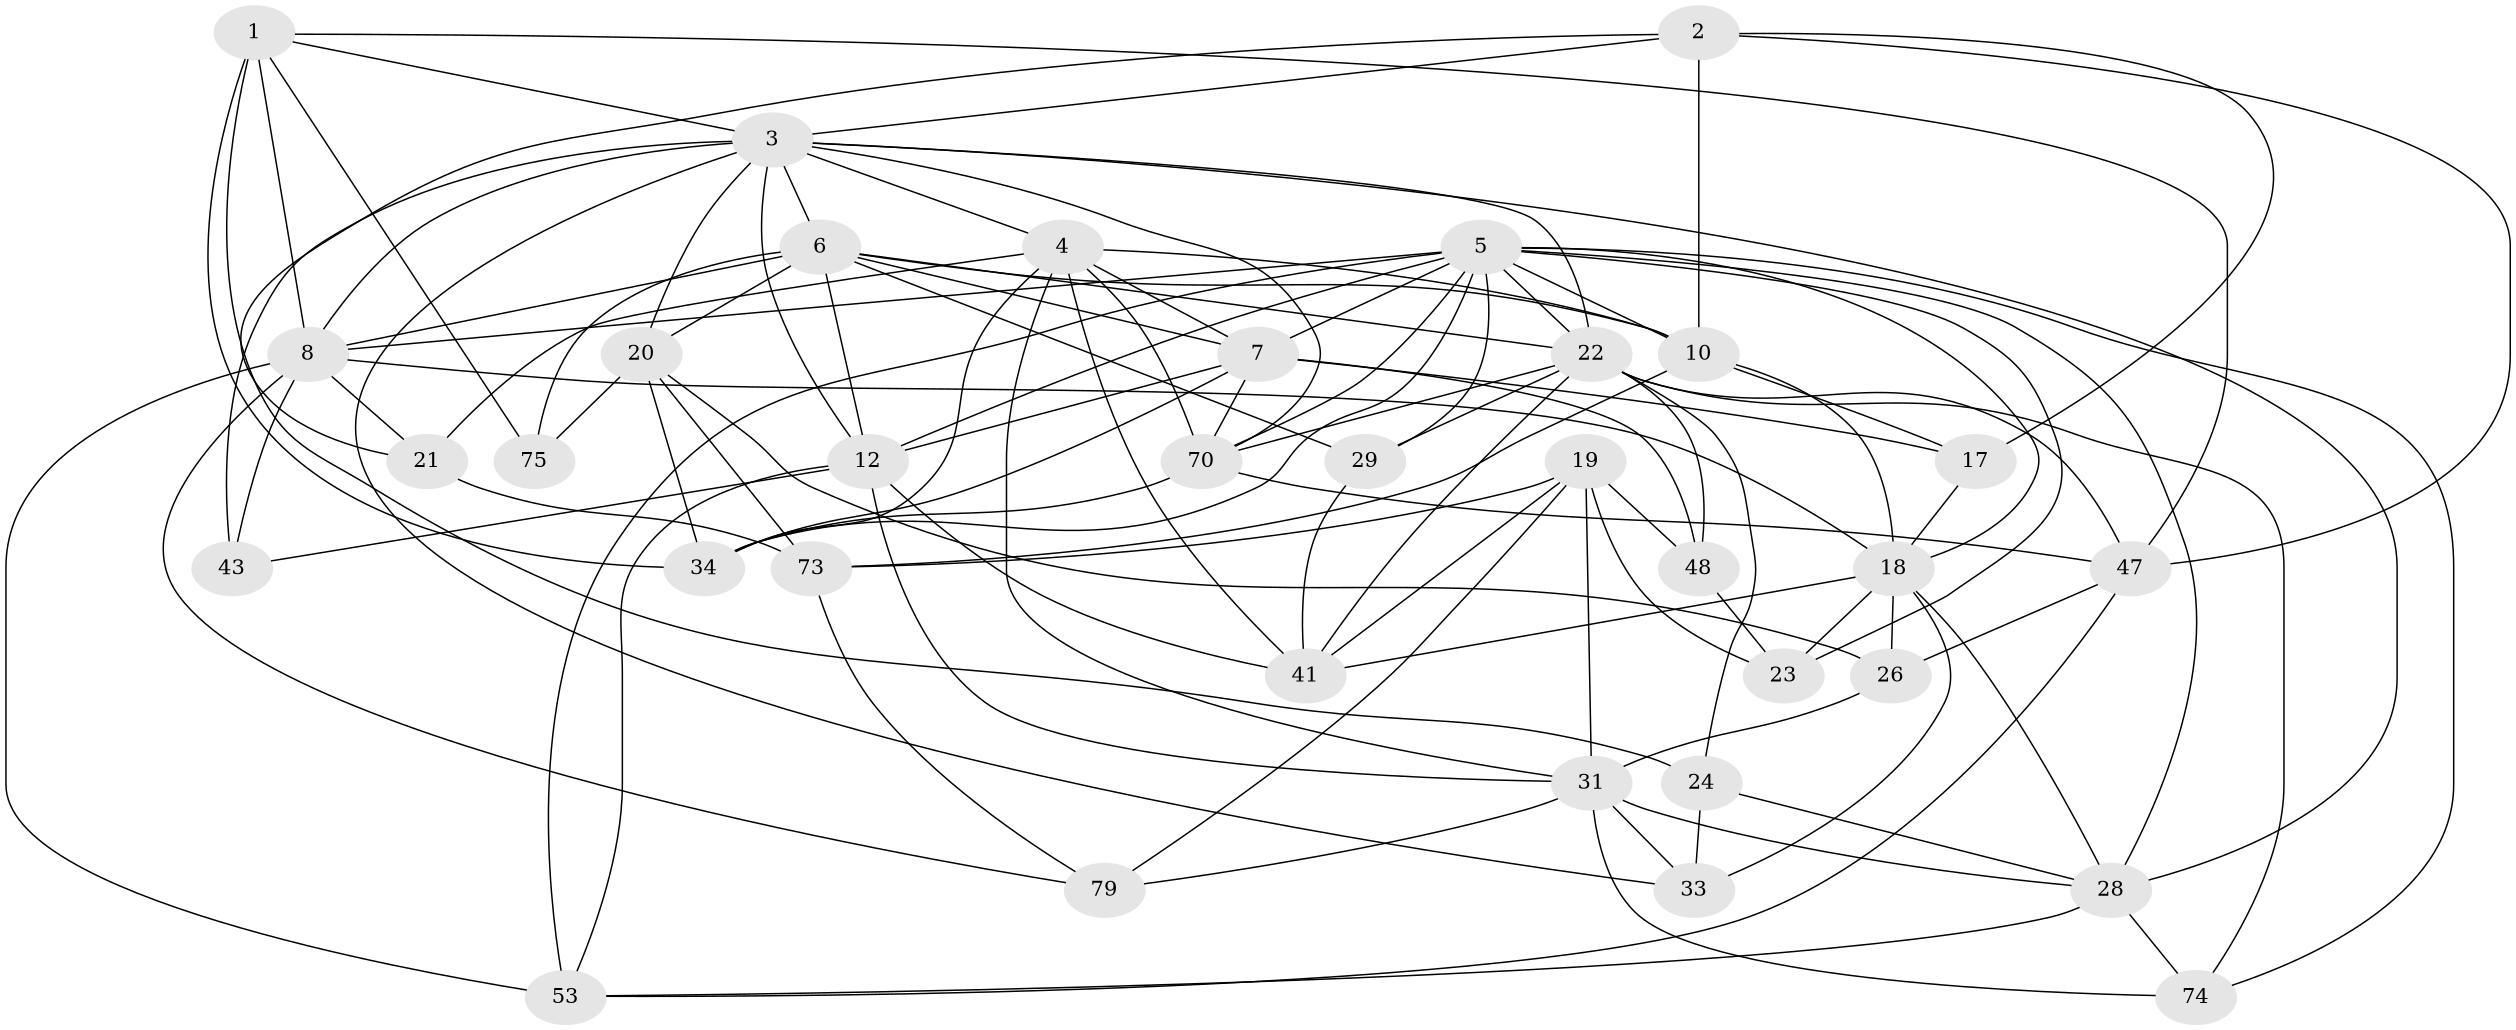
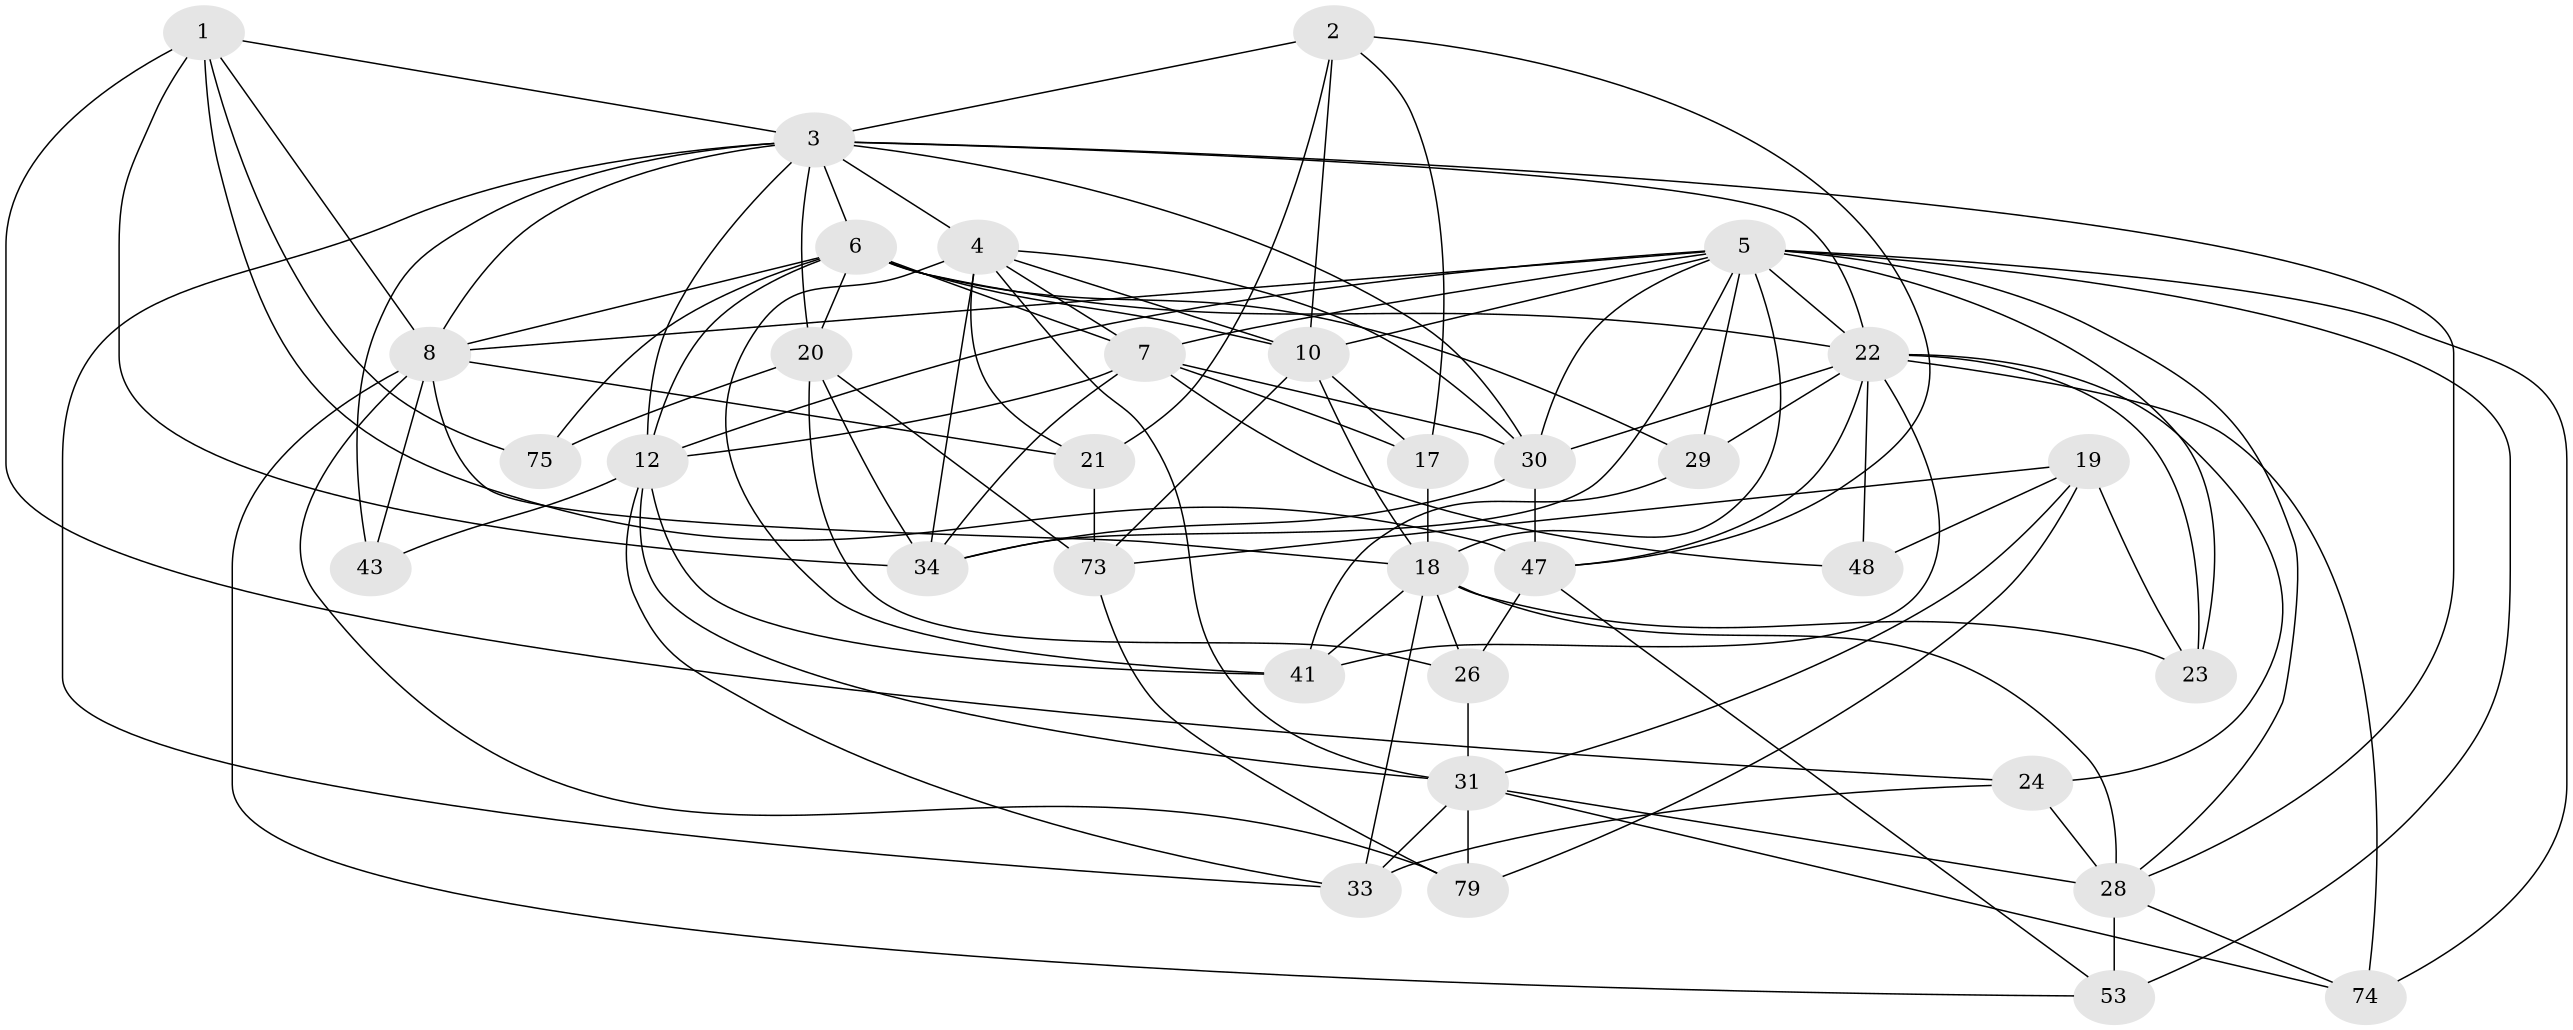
node "70": label "70" -> "30"
edge "19" -- "41": removed
edge "48" -- "23": now "22" -- "23"
edge "12" -- "53": now "12" -- "33"
